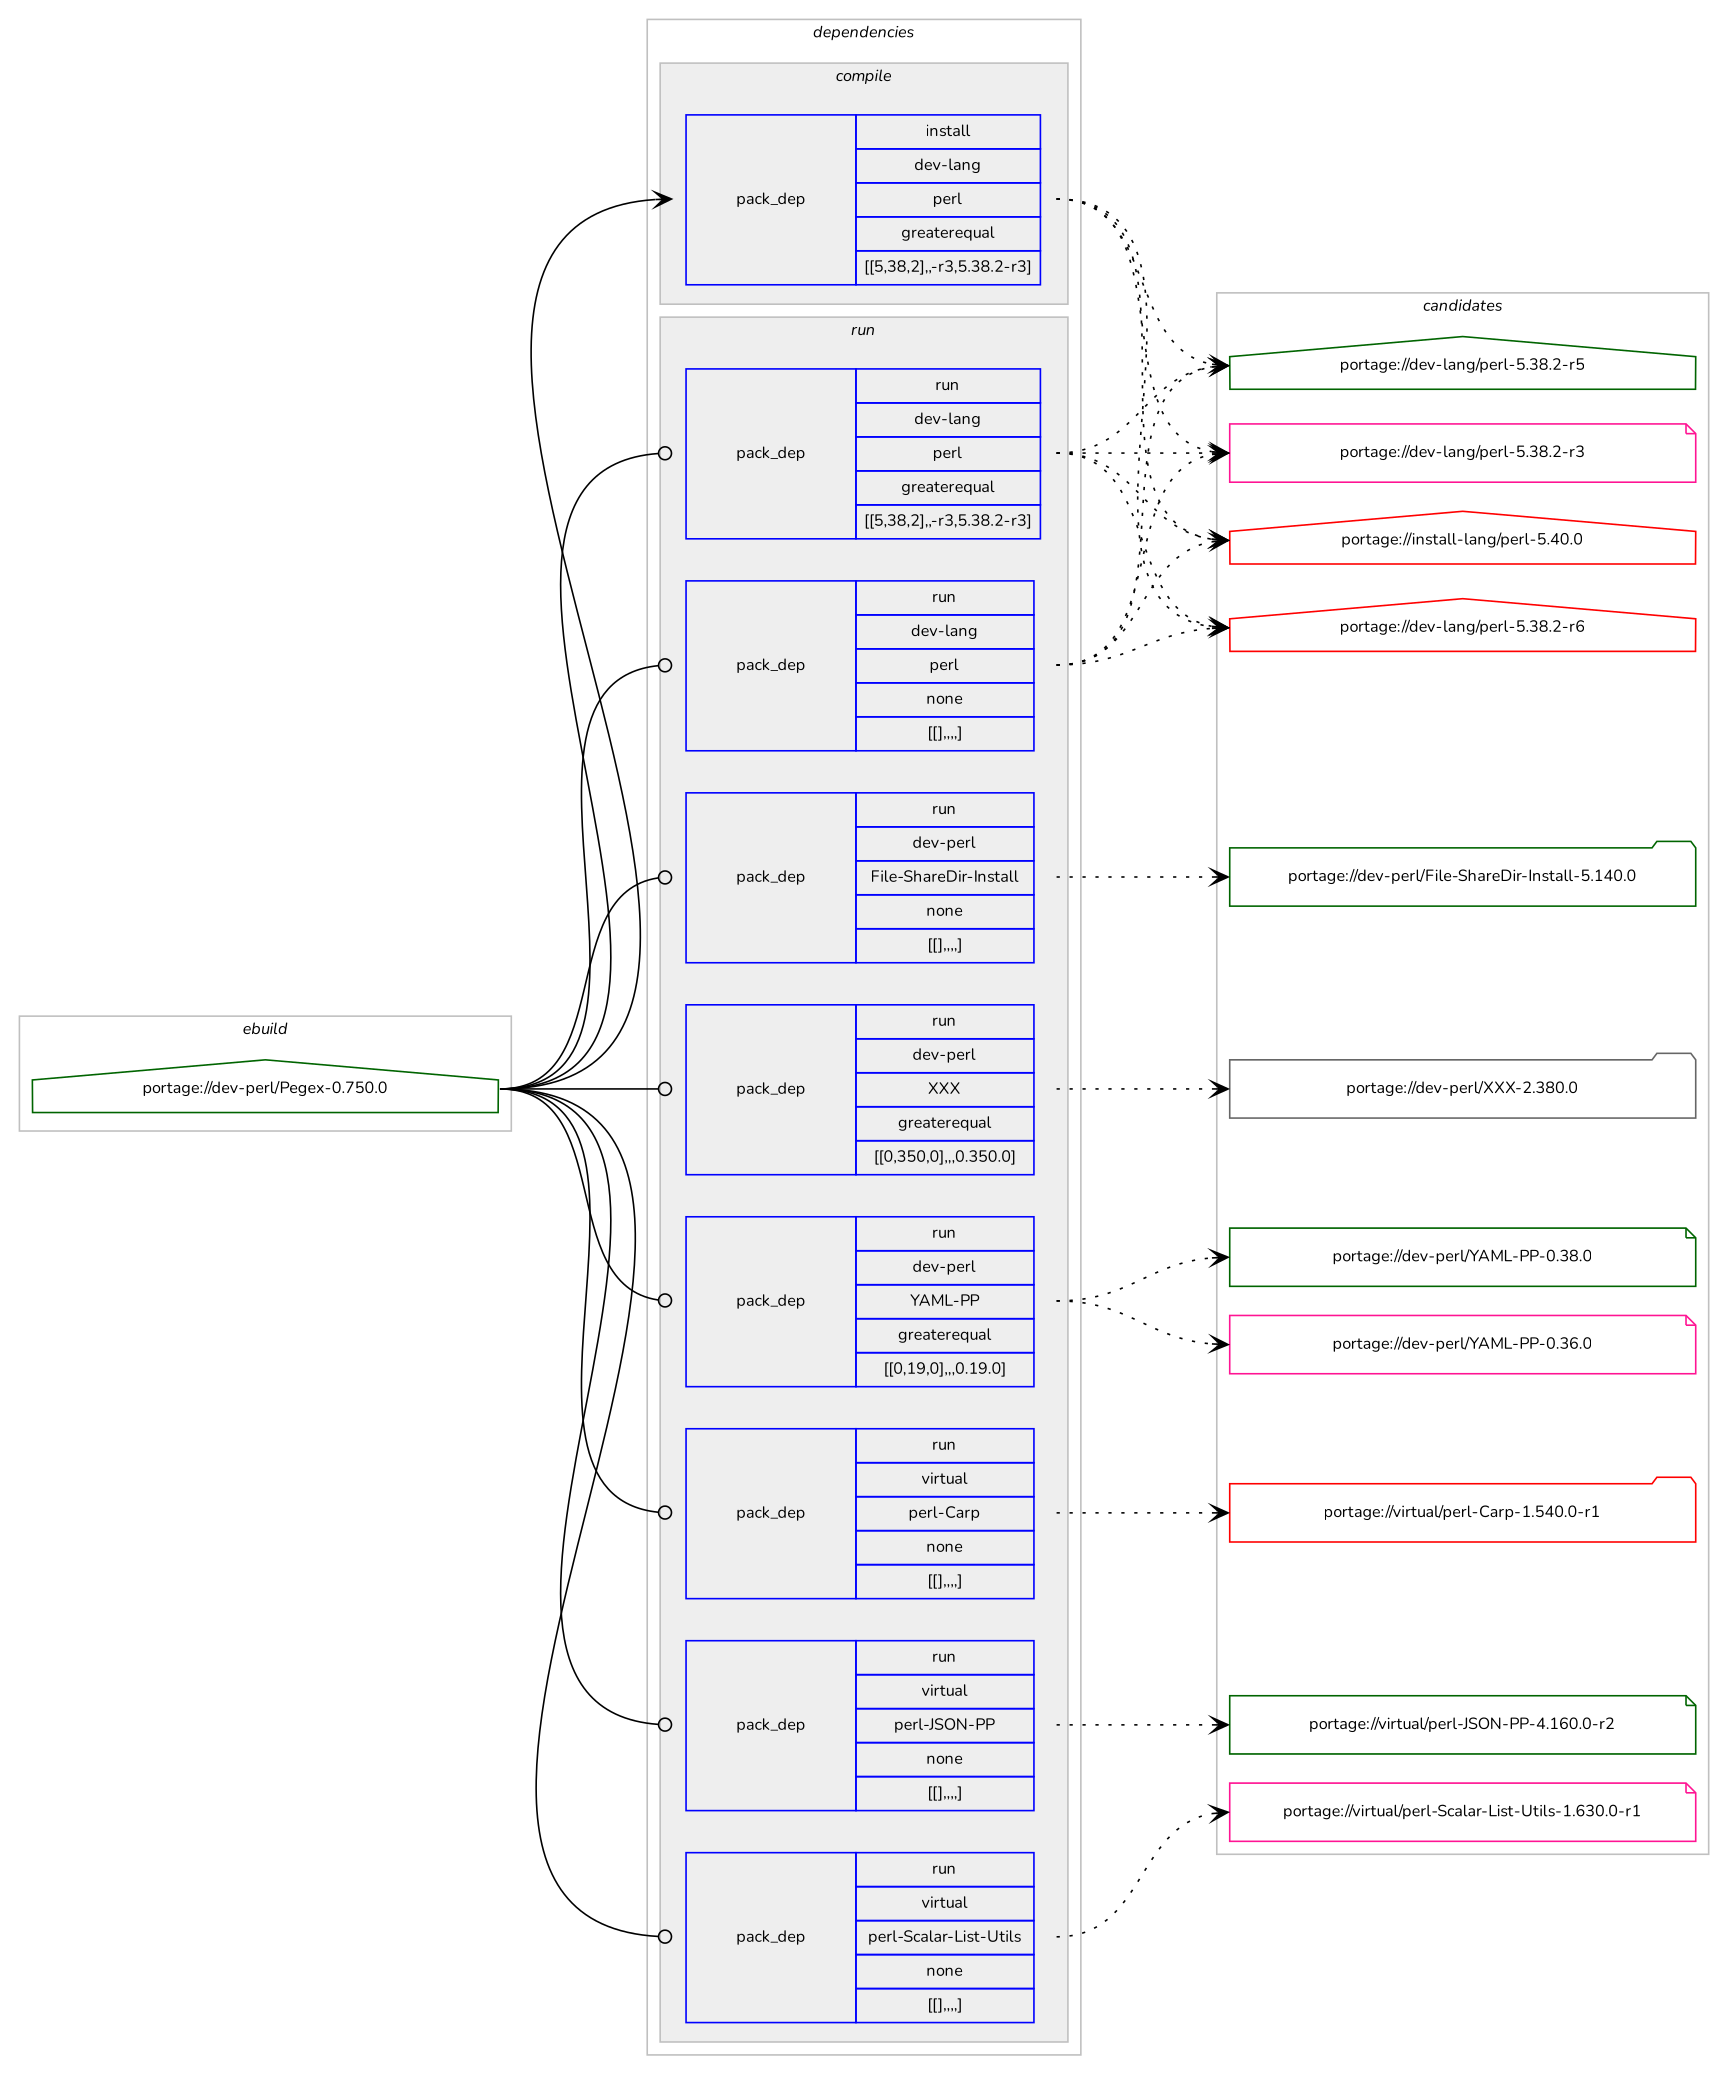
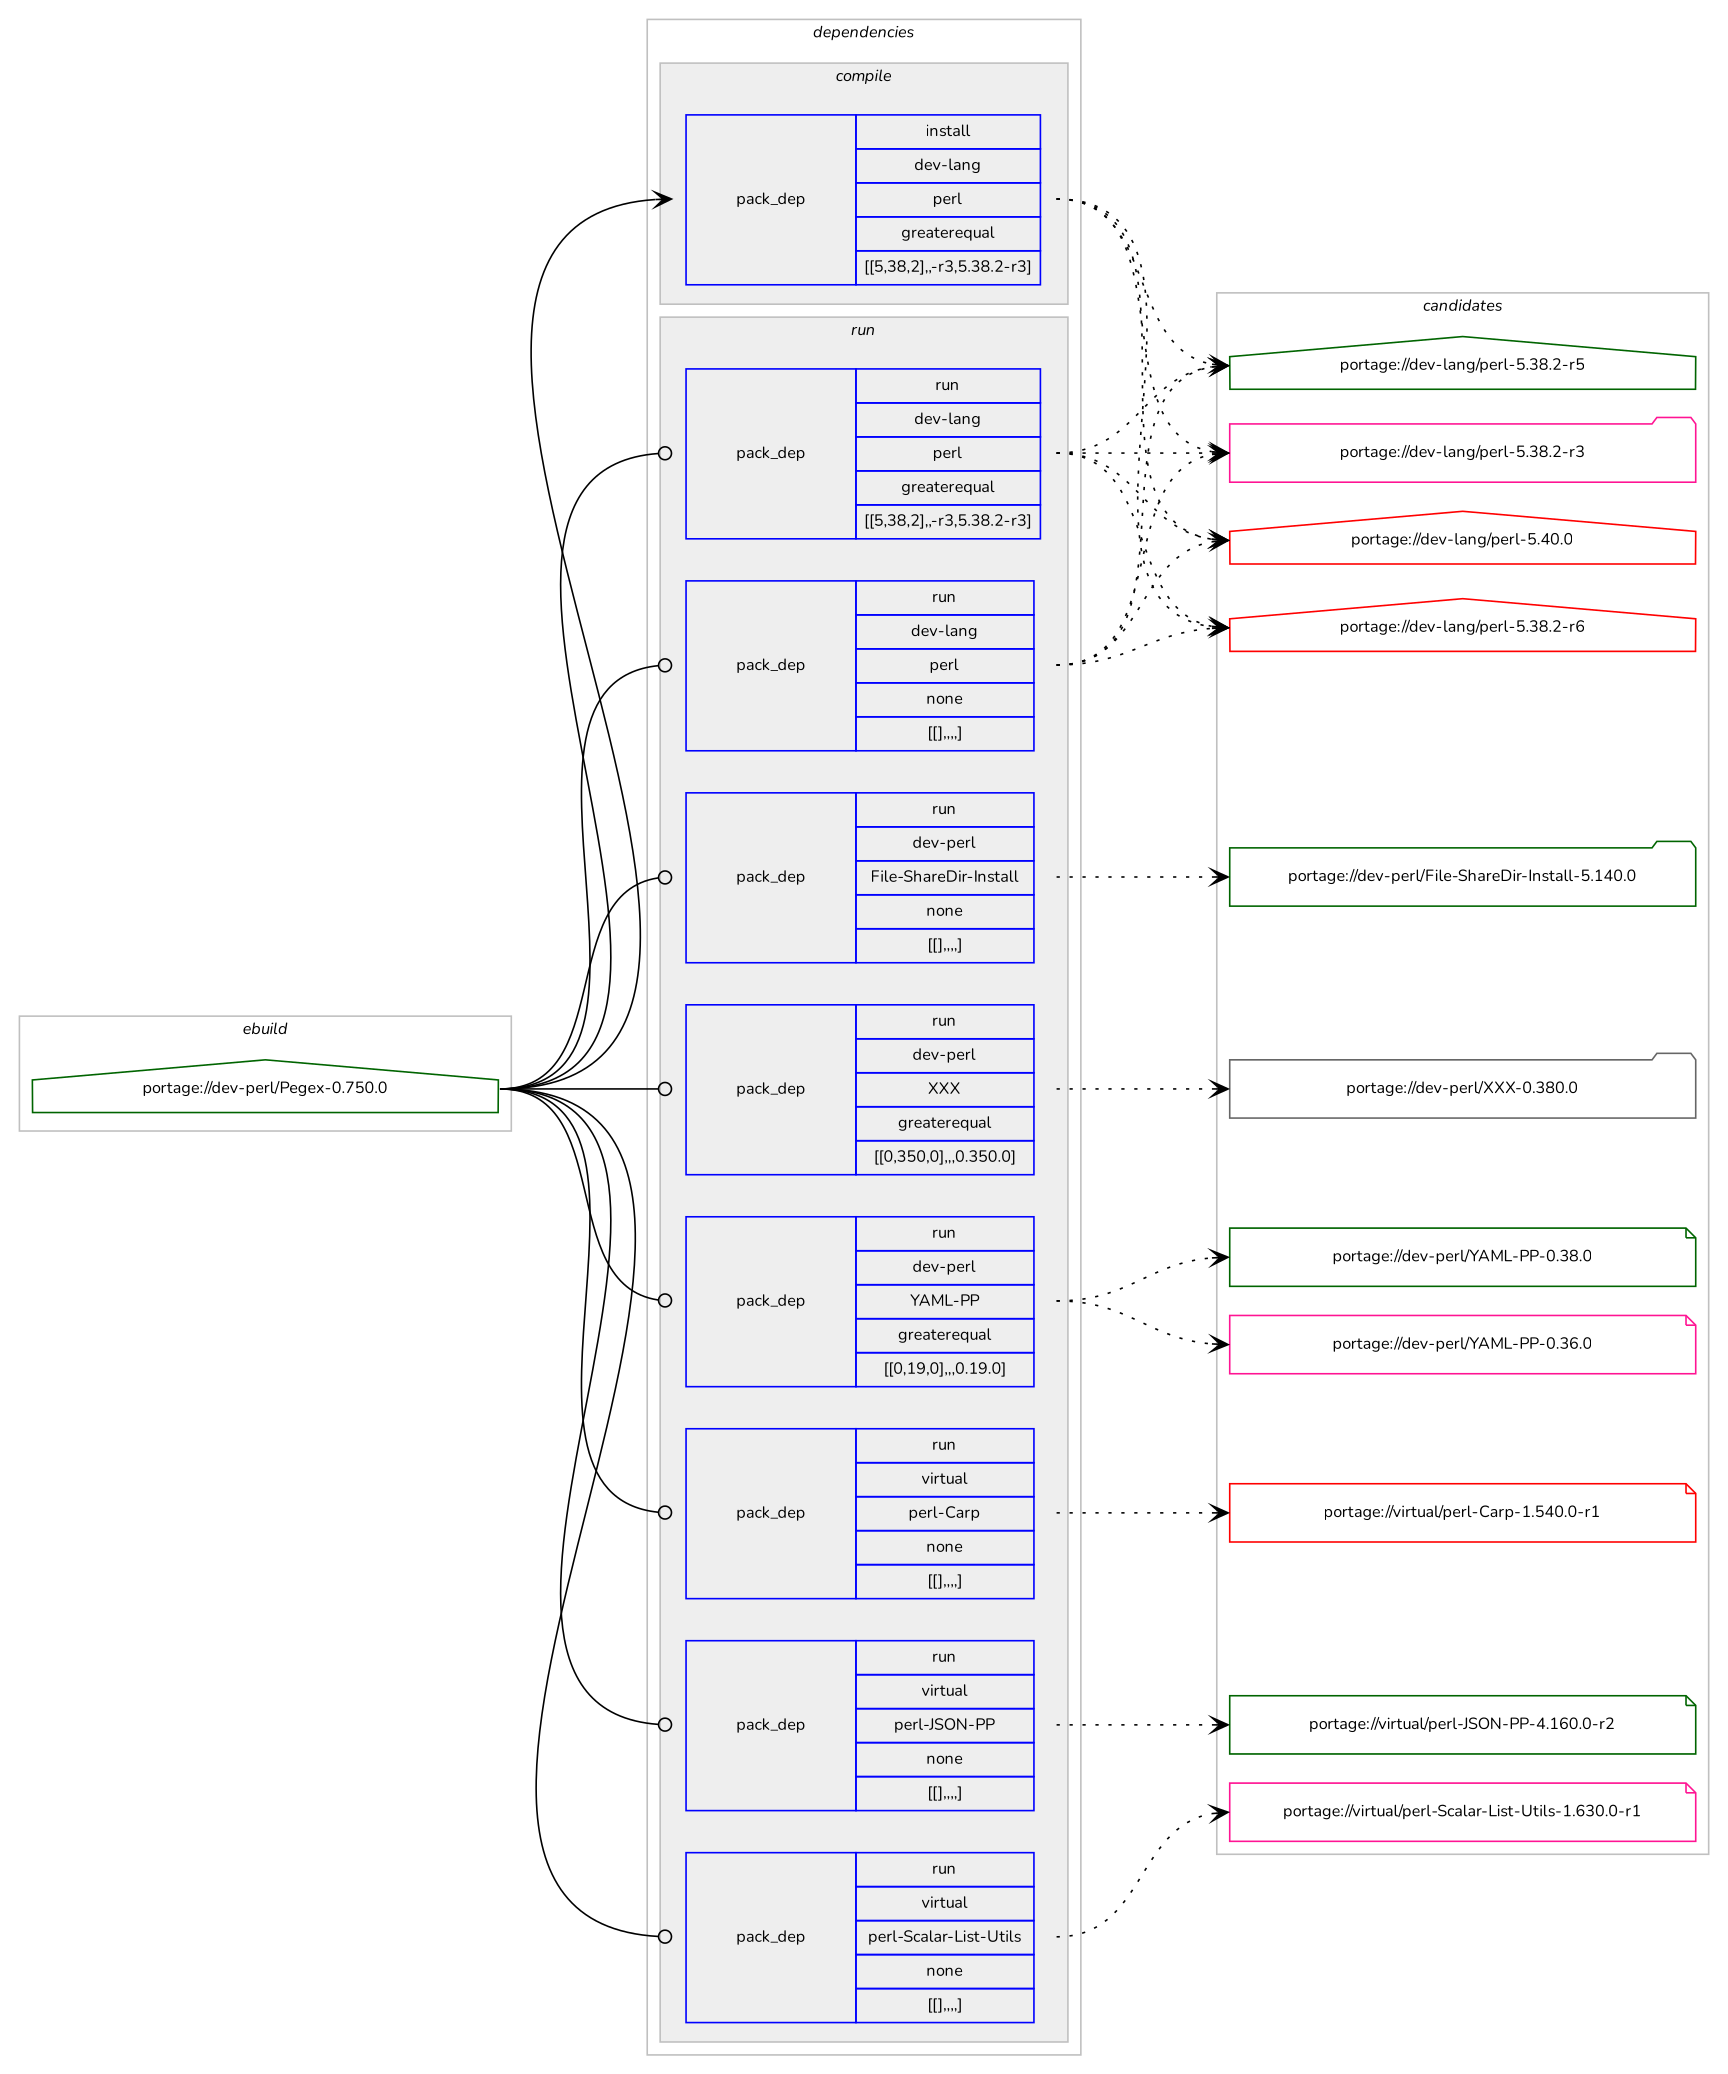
node "portage://dev-lang/perl-5.38.2-r3": shape note -> folder
node "portage://install-lang/perl-5.40.0": label "portage://install-lang/perl-5.40.0" -> "portage://dev-lang/perl-5.40.0"
node "portage://dev-perl/XXX-2.380.0": label "portage://dev-perl/XXX-2.380.0" -> "portage://dev-perl/XXX-0.380.0"
node "portage://virtual/perl-Carp-1.540.0-r1": shape folder -> note
